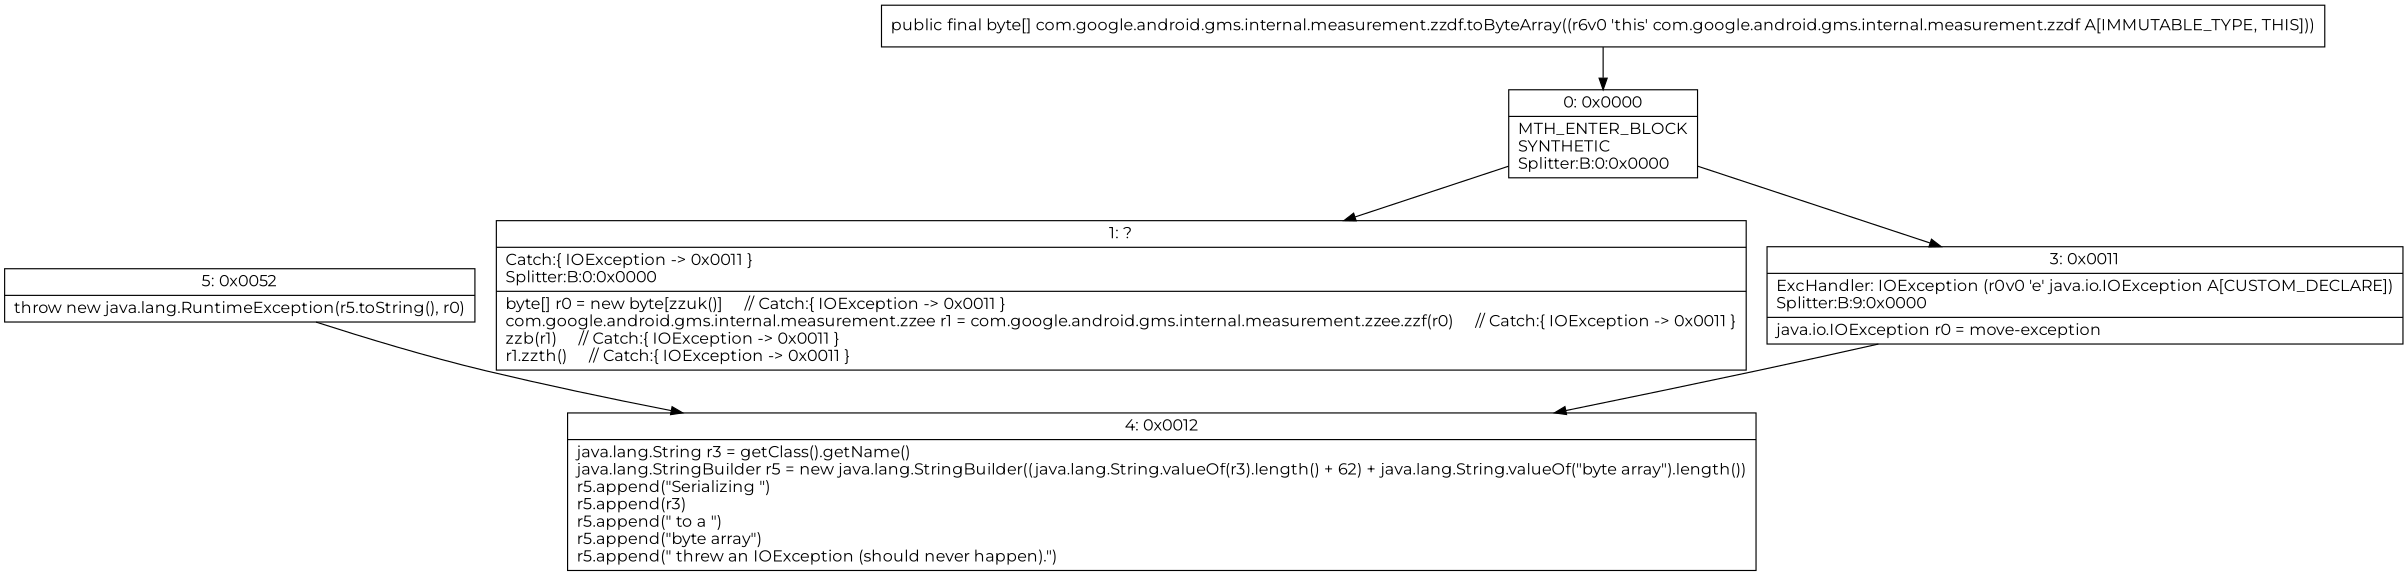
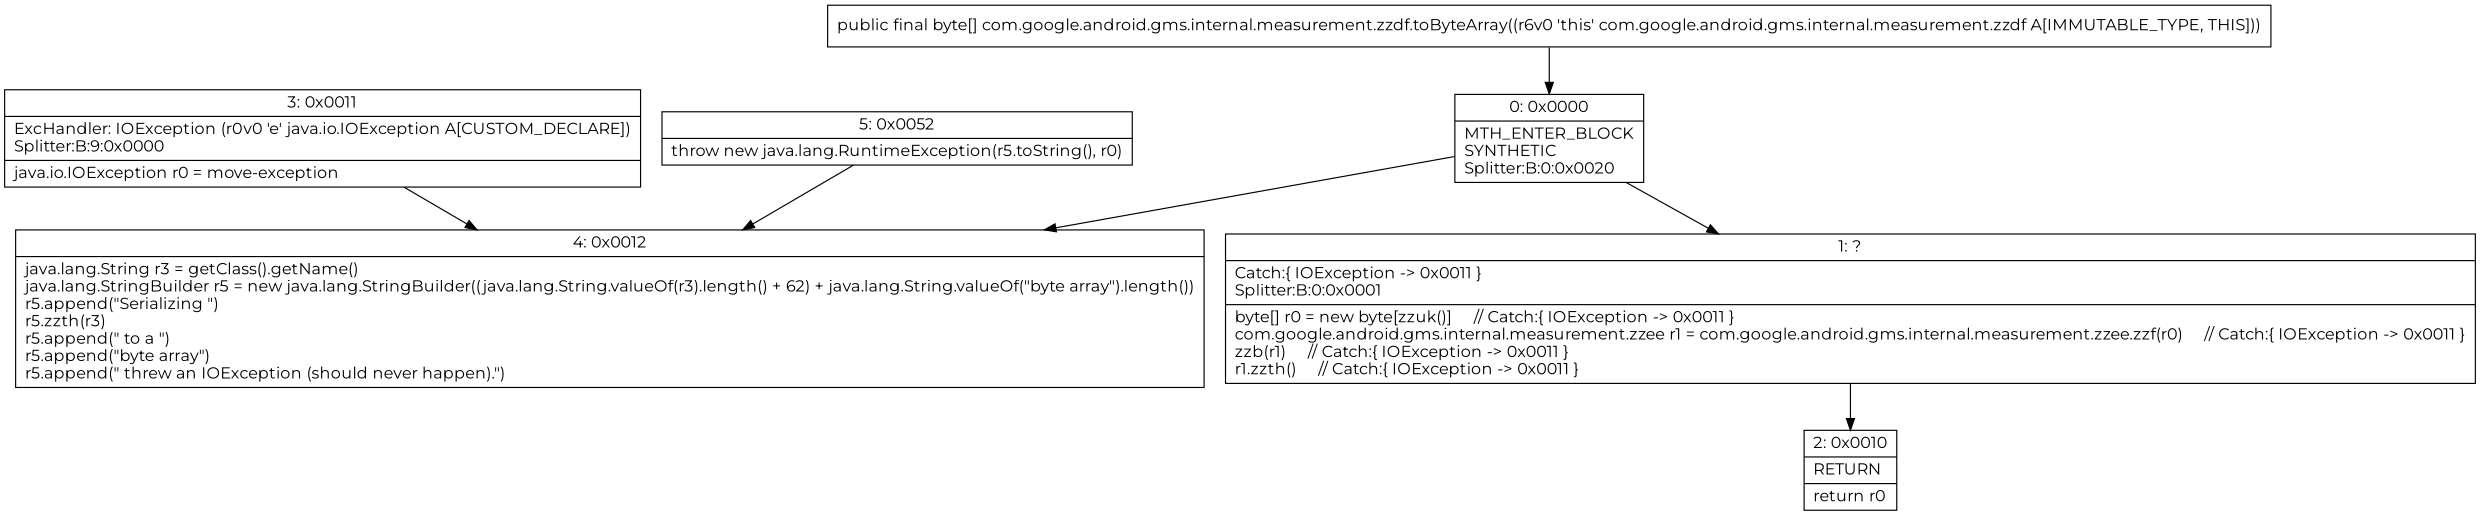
node "0: 0x0000": text "Splitter:B:0:0x0000" -> "Splitter:B:0:0x0020"
edge "0: 0x0000" -> "3: 0x0011": now "0: 0x0000" -> "4: 0x0012"
node "1: ?": text "Splitter:B:0:0x0000" -> "Splitter:B:0:0x0001"
node "2: 0x0010": added
node "4: 0x0012": text "r5.append(r3)" -> "r5.zzth(r3)"
